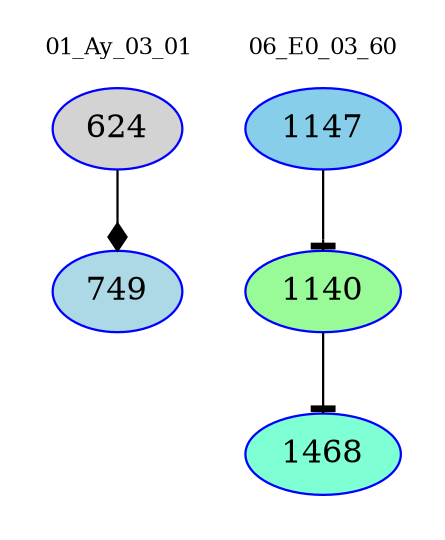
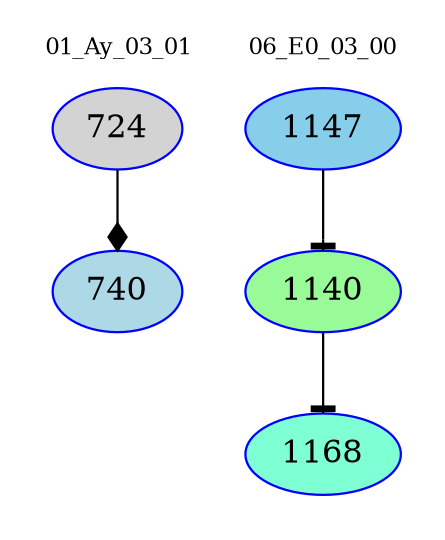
cluster "06_E0_03_60": label "06_E0_03_60" -> "06_E0_03_00"
node "624": label "624" -> "724"
node "749": label "749" -> "740"
node "1468": label "1468" -> "1168"
